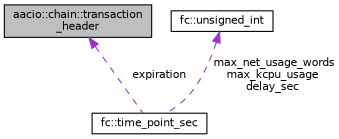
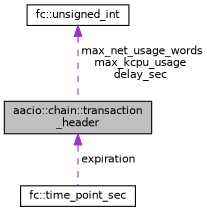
edge "fc::time_point_sec" -> "fc::unsigned_int": now "aacio::chain::transaction _header" -> "fc::unsigned_int"
